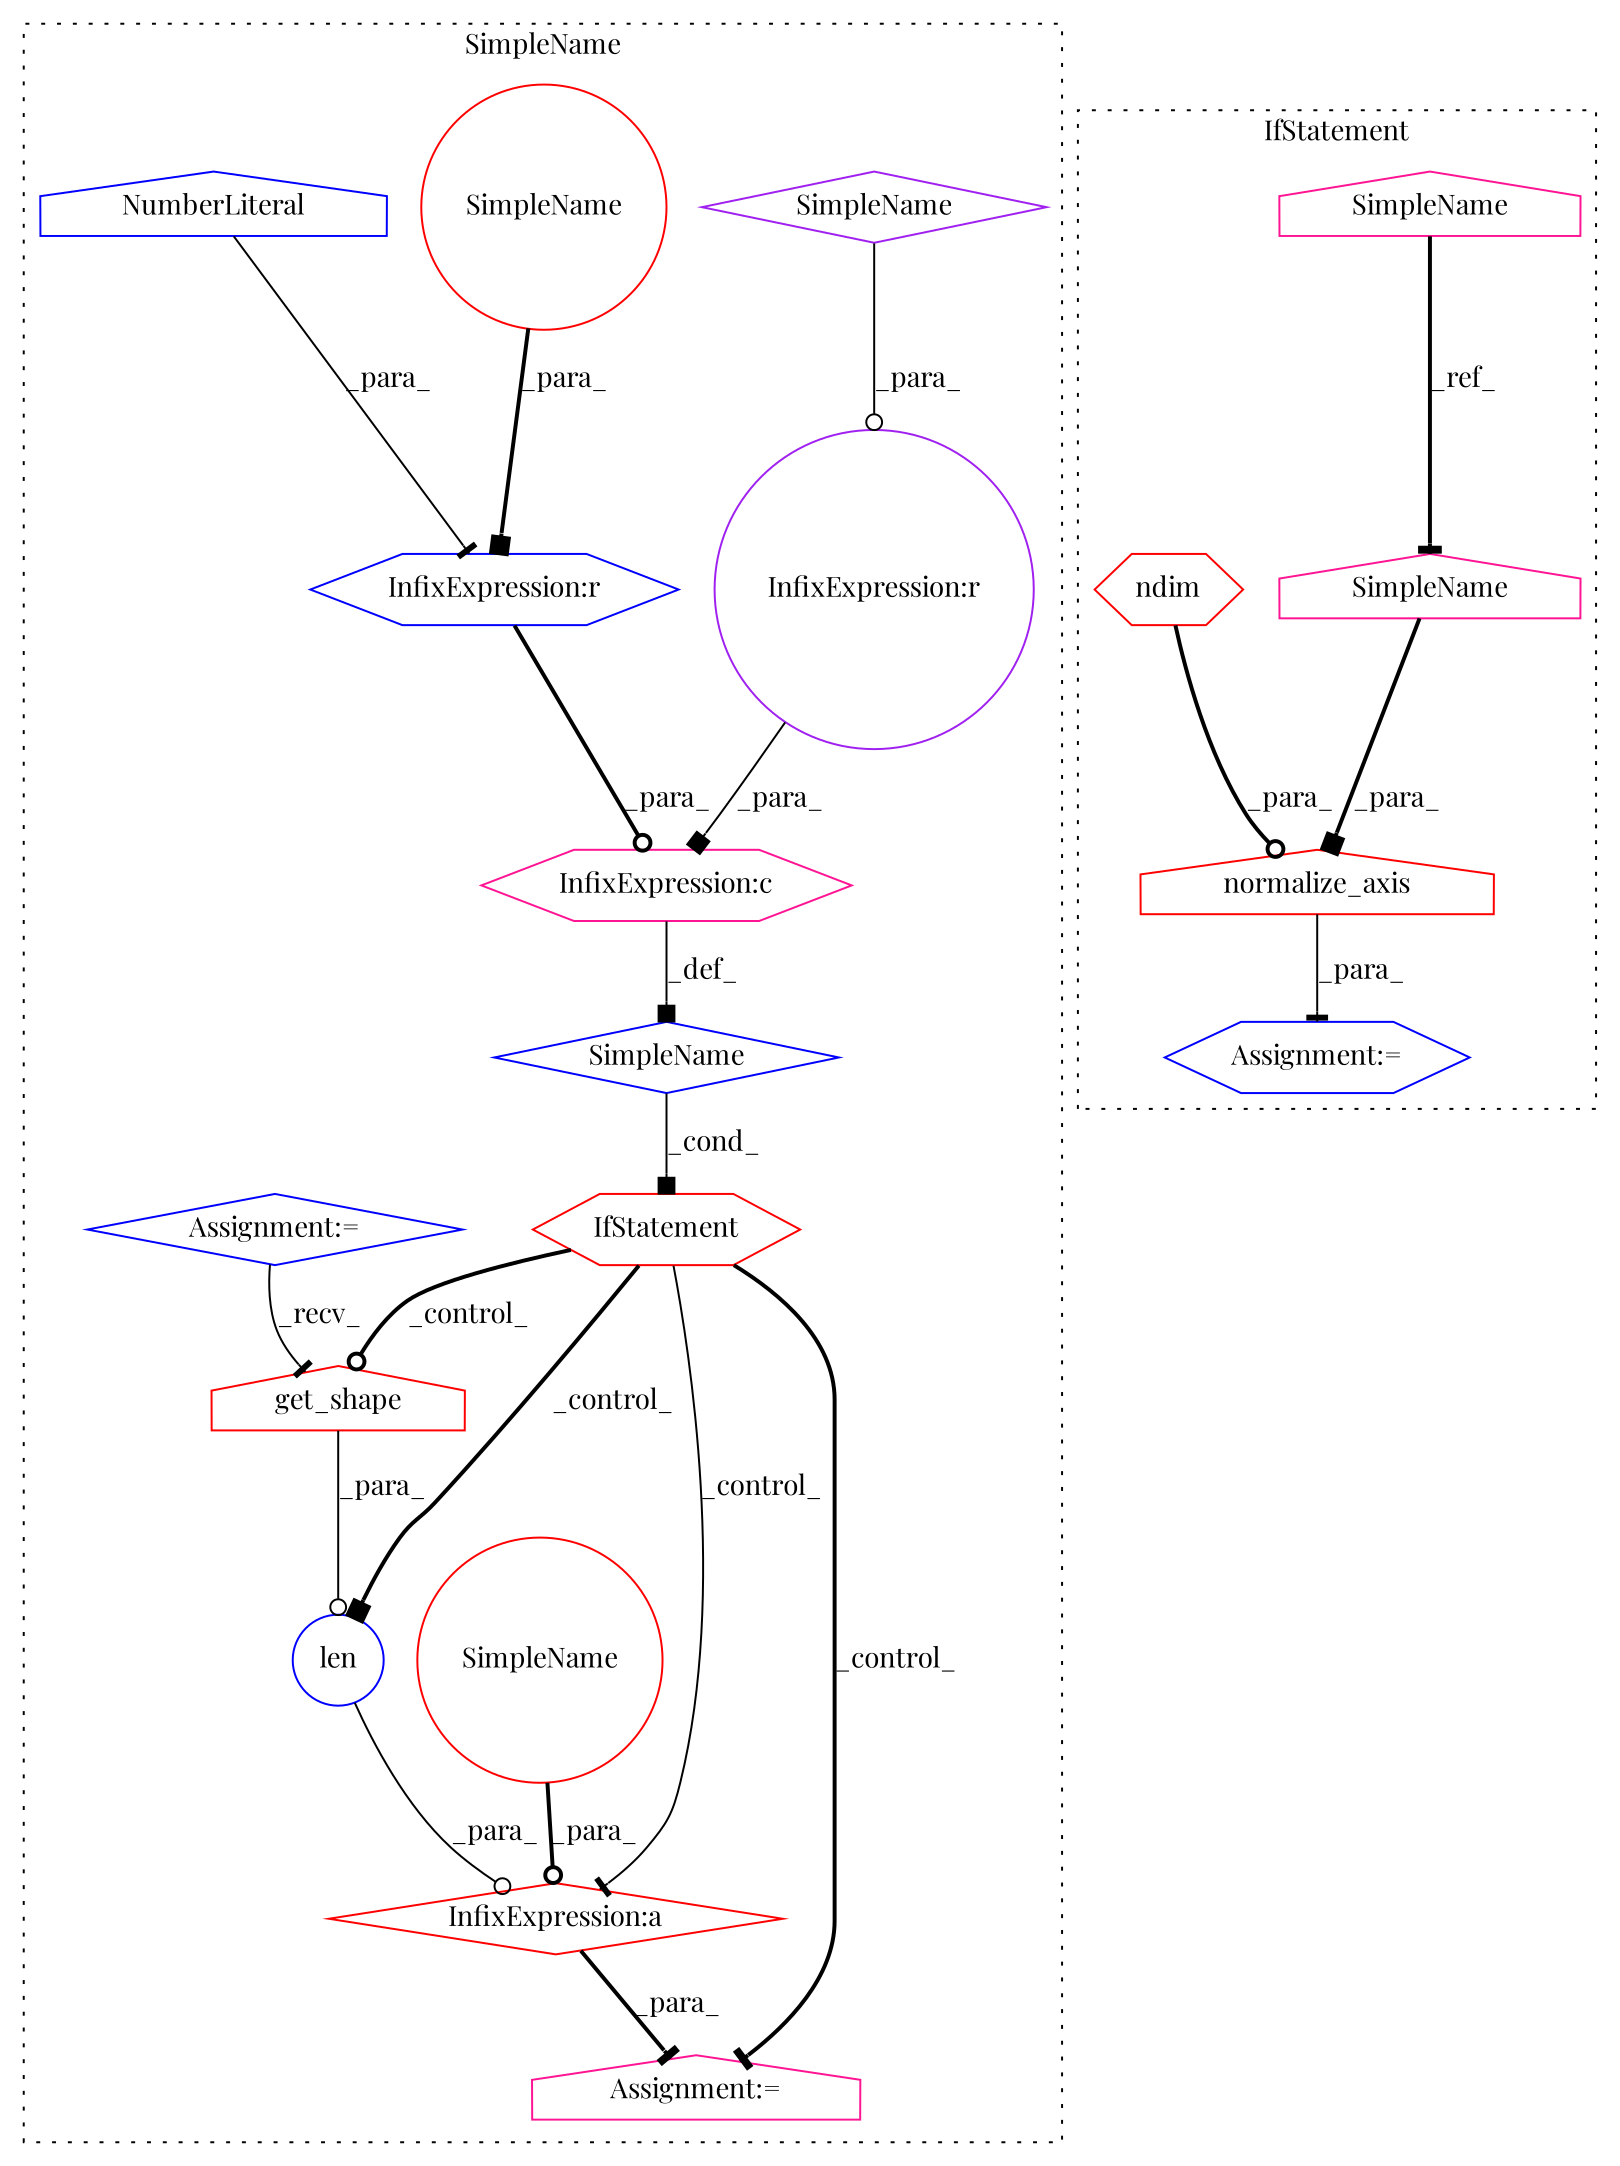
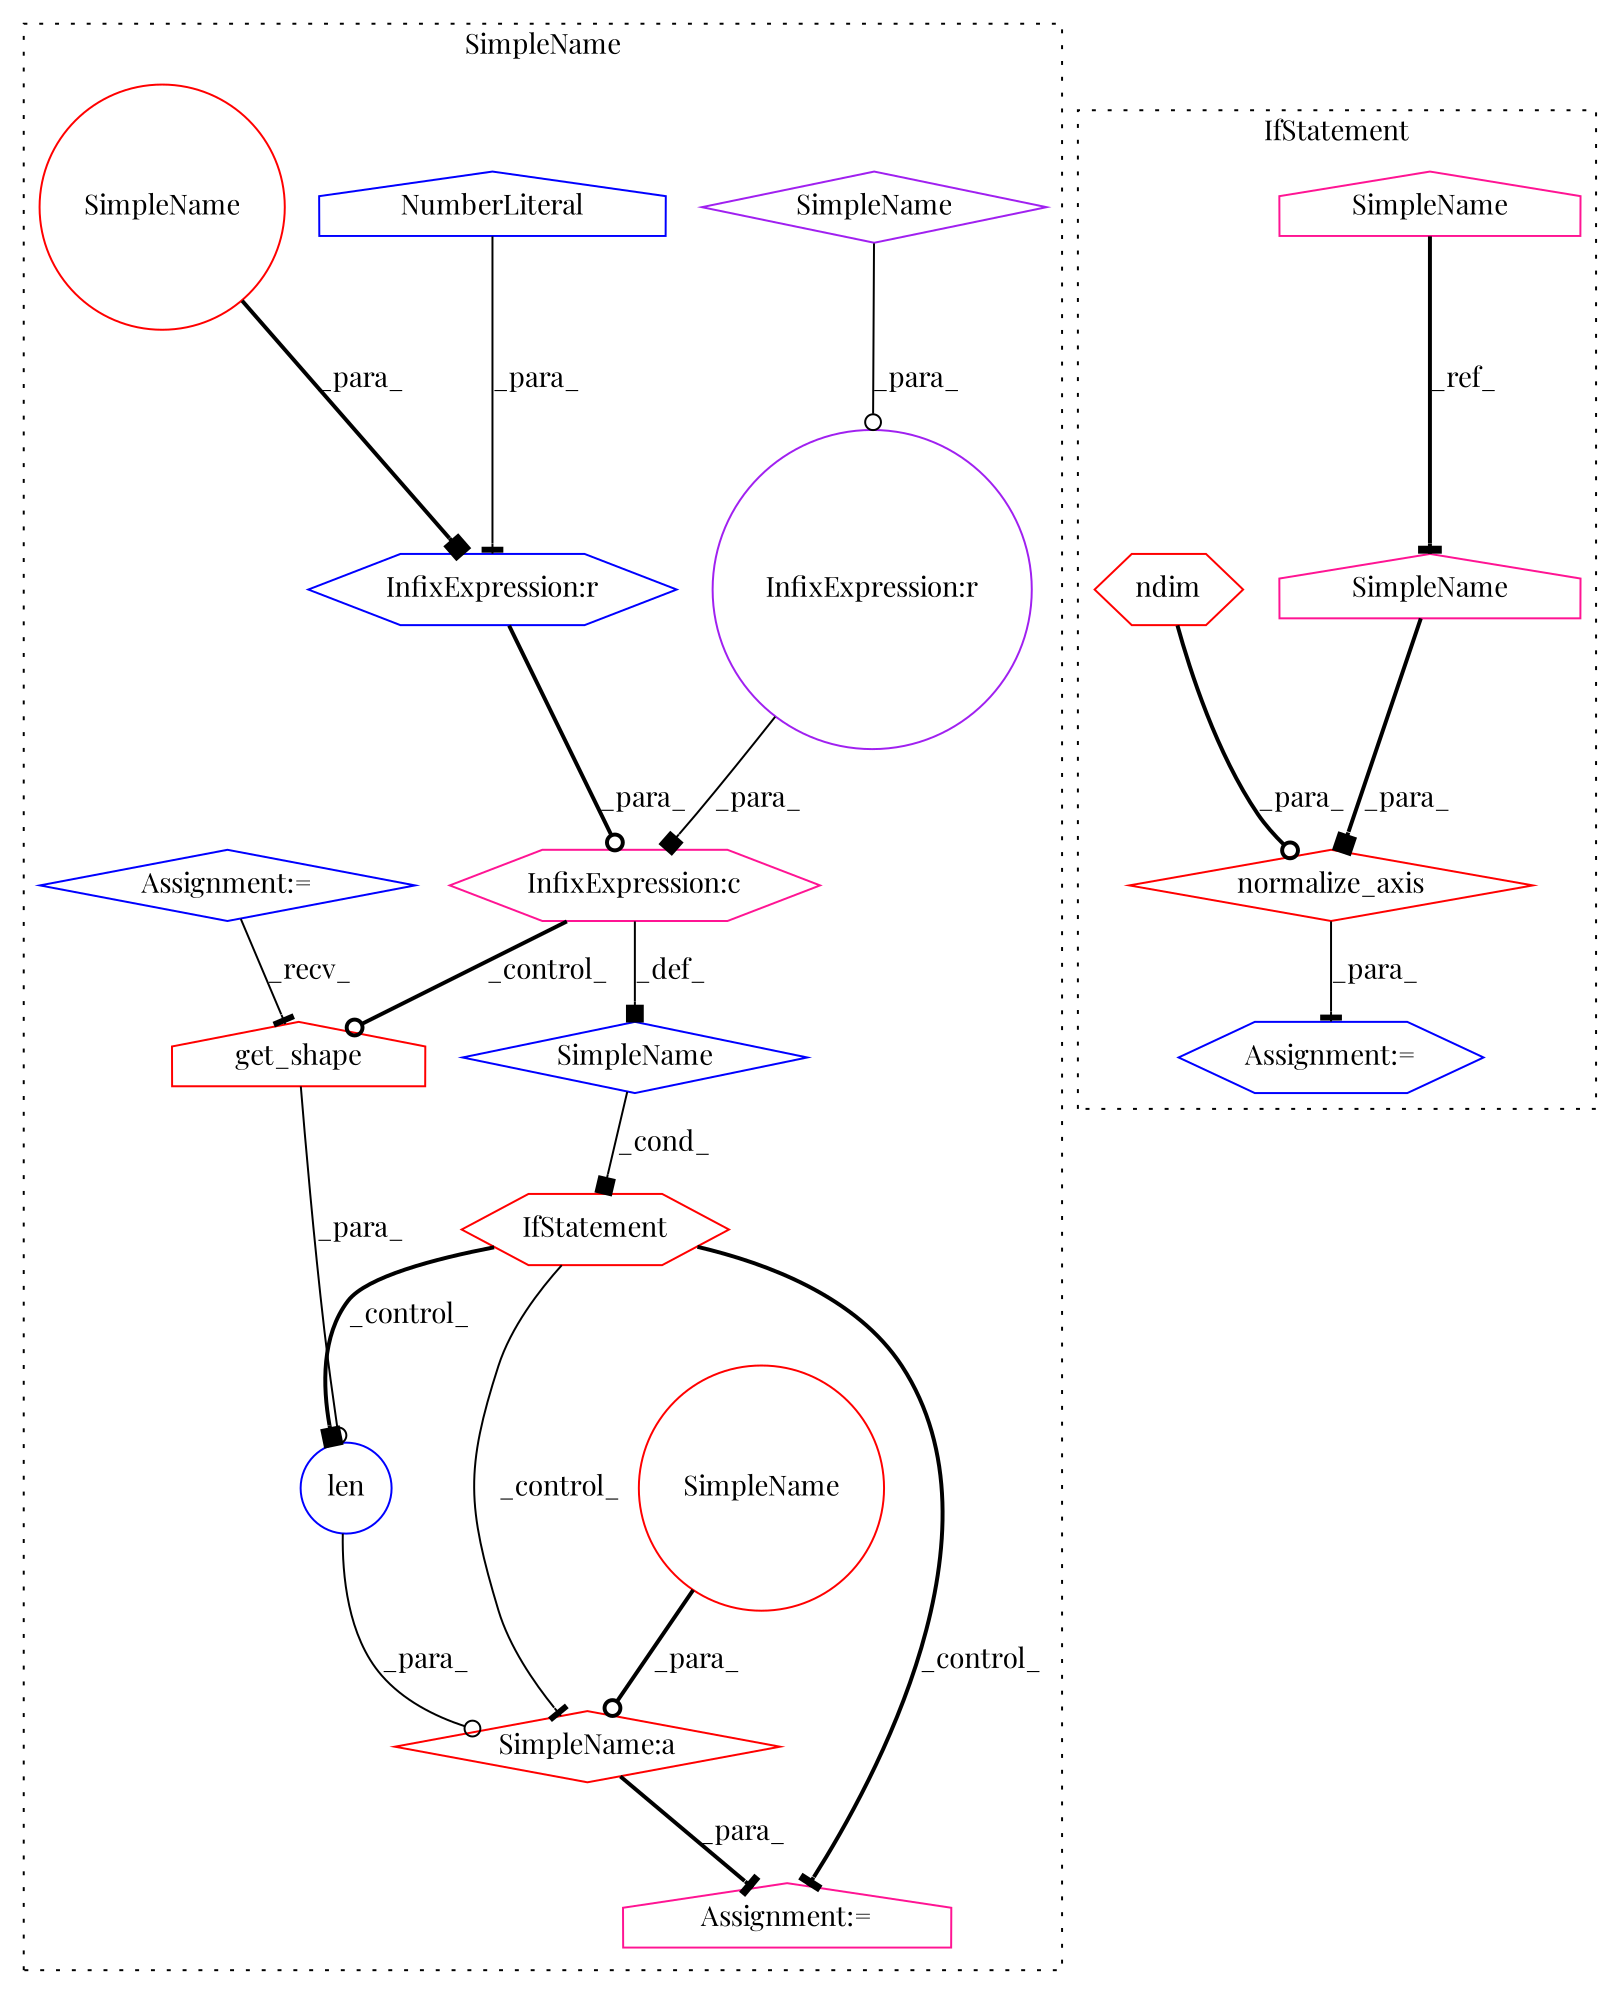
node "normalize_axis": shape house -> diamond
edge "IfStatement" -> "get_shape": now "InfixExpression:c" -> "get_shape"
node "InfixExpression:a": label "InfixExpression:a" -> "SimpleName:a"
